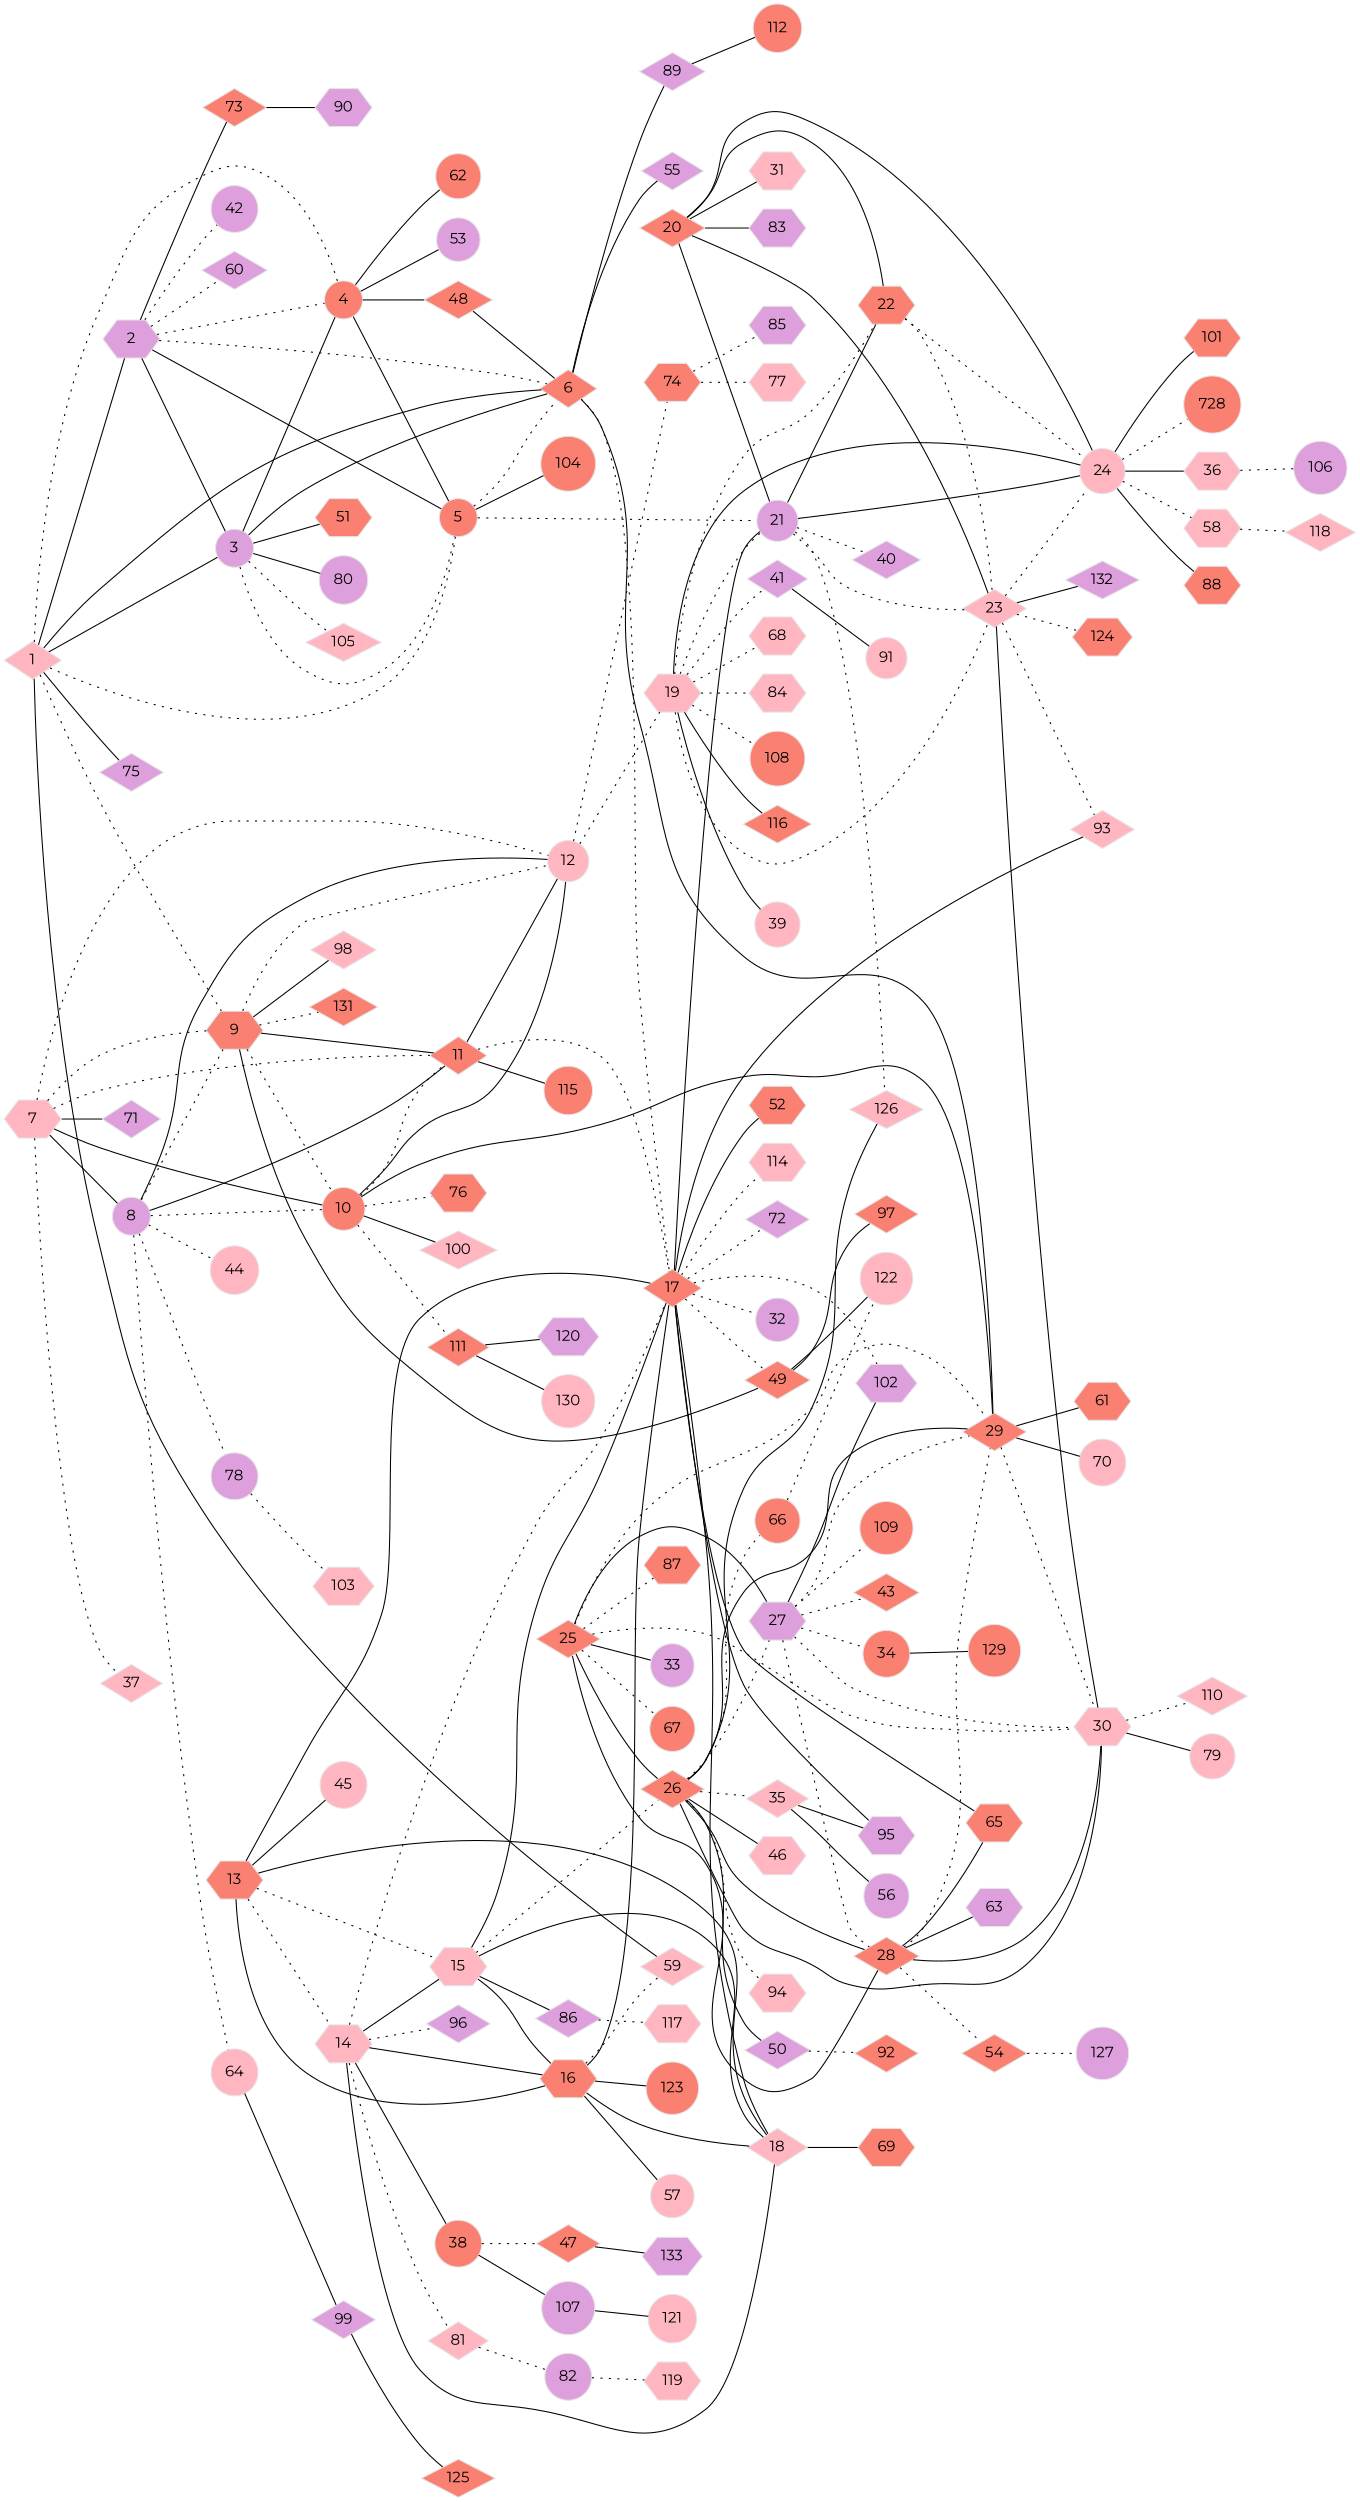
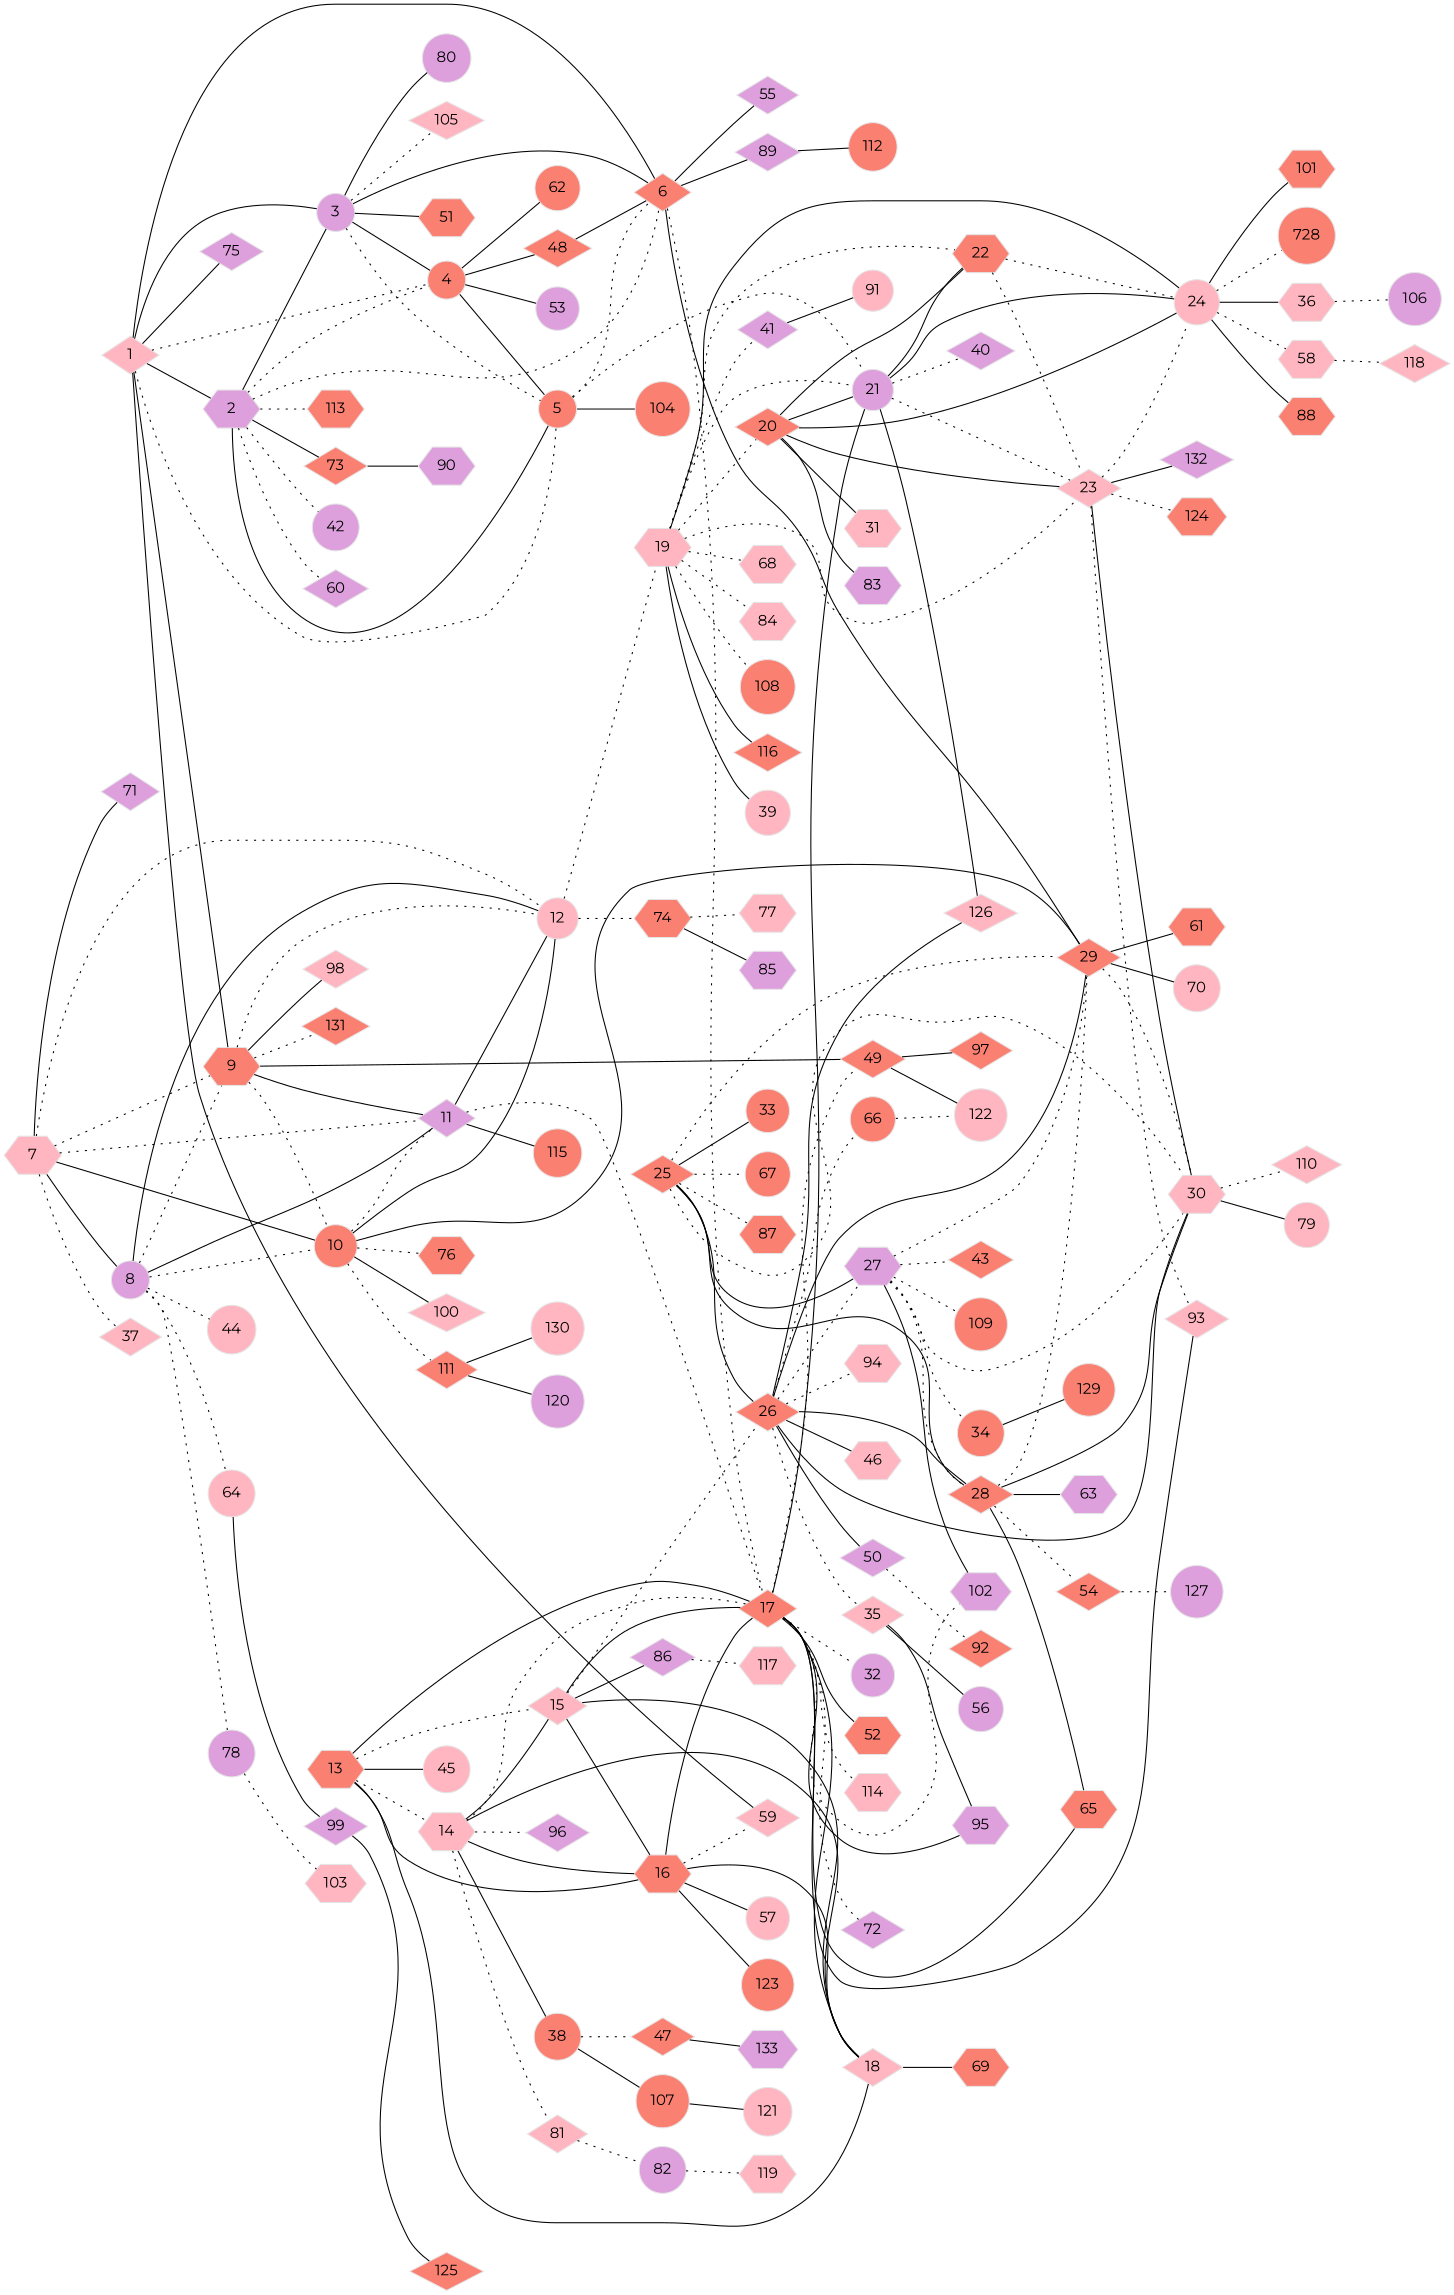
edge "85" -- "74": style dotted -> solid
node "113": added
edge "20" -- "19": added
edge "21" -- "126": style dotted -> solid
edge "1" -- "9": style dotted -> solid
node "11": fillcolor salmon -> plum
node "120": shape hexagon -> circle
node "33": fillcolor plum -> salmon
node "15": shape hexagon -> diamond
node "107": fillcolor plum -> salmon
